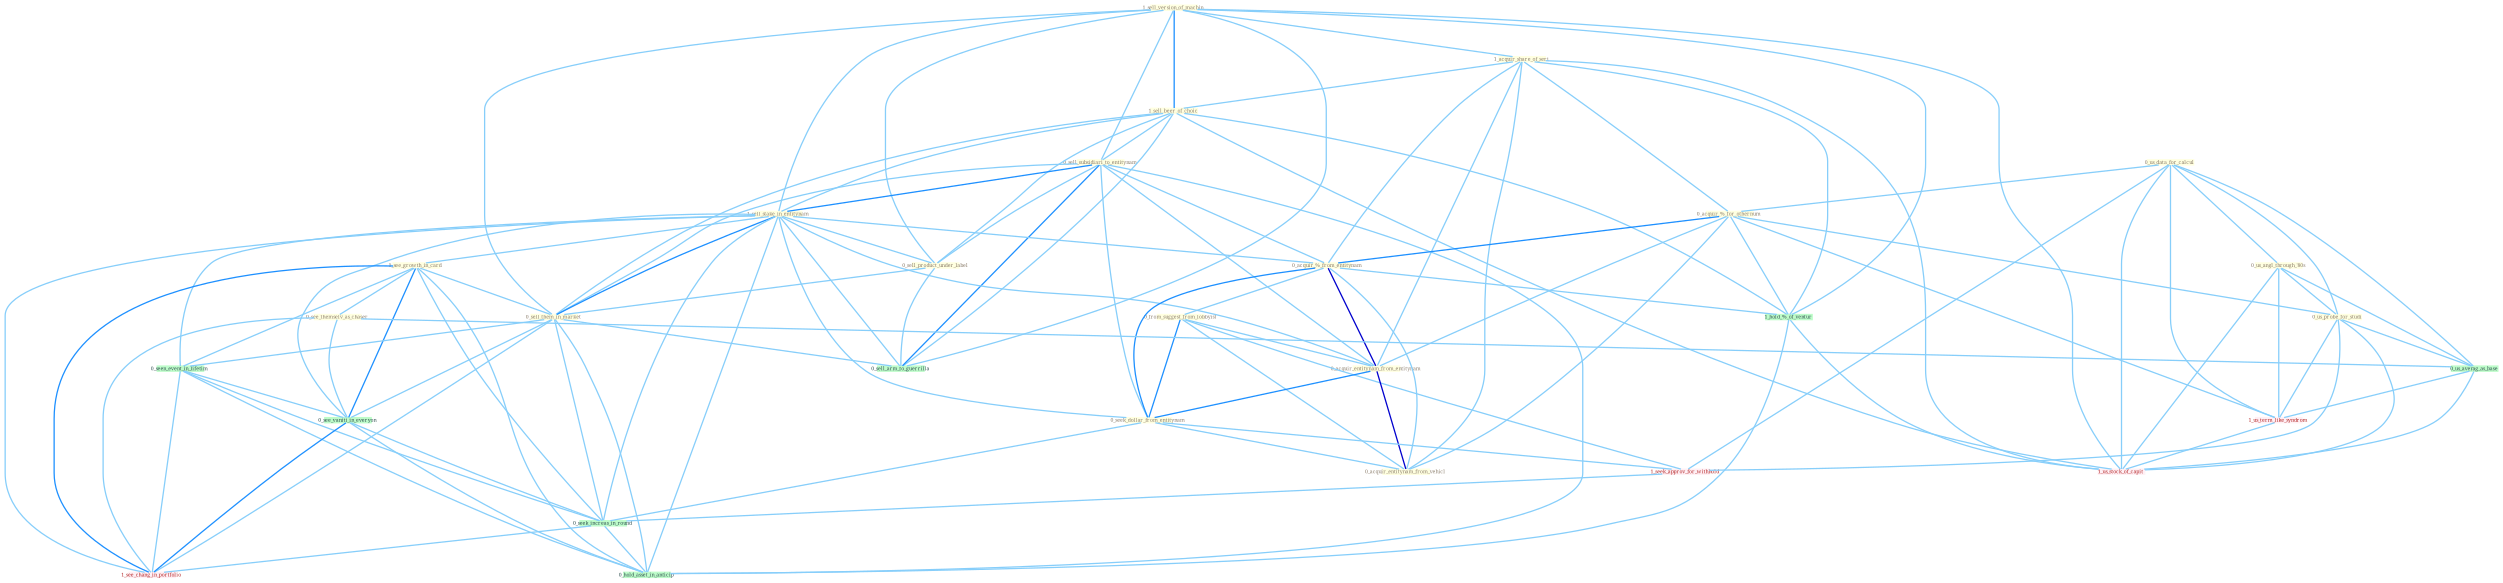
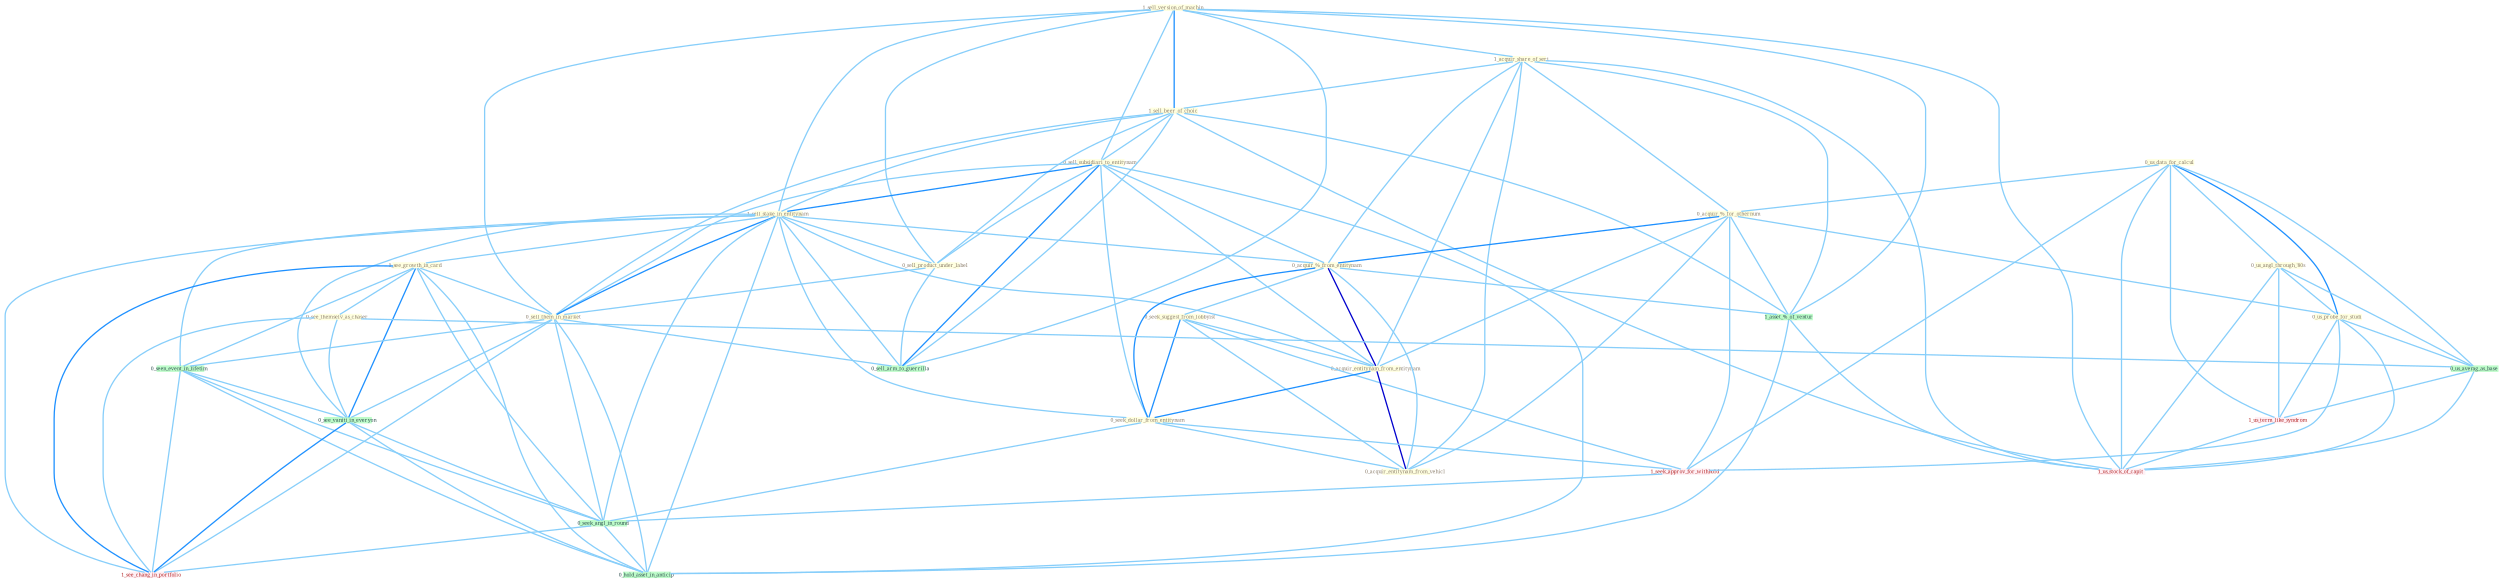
edge "0_us_data_for_calcul" -- "0_us_probe_for_studi": color #87cefa -> #1e90ff
node "0_from_suggest_from_lobbyist": label "0_from_suggest_from_lobbyist" -> "0_seek_suggest_from_lobbyist"
node "1_hold_%_of_ventur": label "1_hold_%_of_ventur" -> "1_asset_%_of_ventur"
edge "0_acquir_%_for_othernum" -- "1_us_term_like_syndrom": now "0_acquir_%_for_othernum" -- "1_seek_approv_for_withhold"
node "0_seek_increas_in_round": label "0_seek_increas_in_round" -> "0_seek_angl_in_round"
